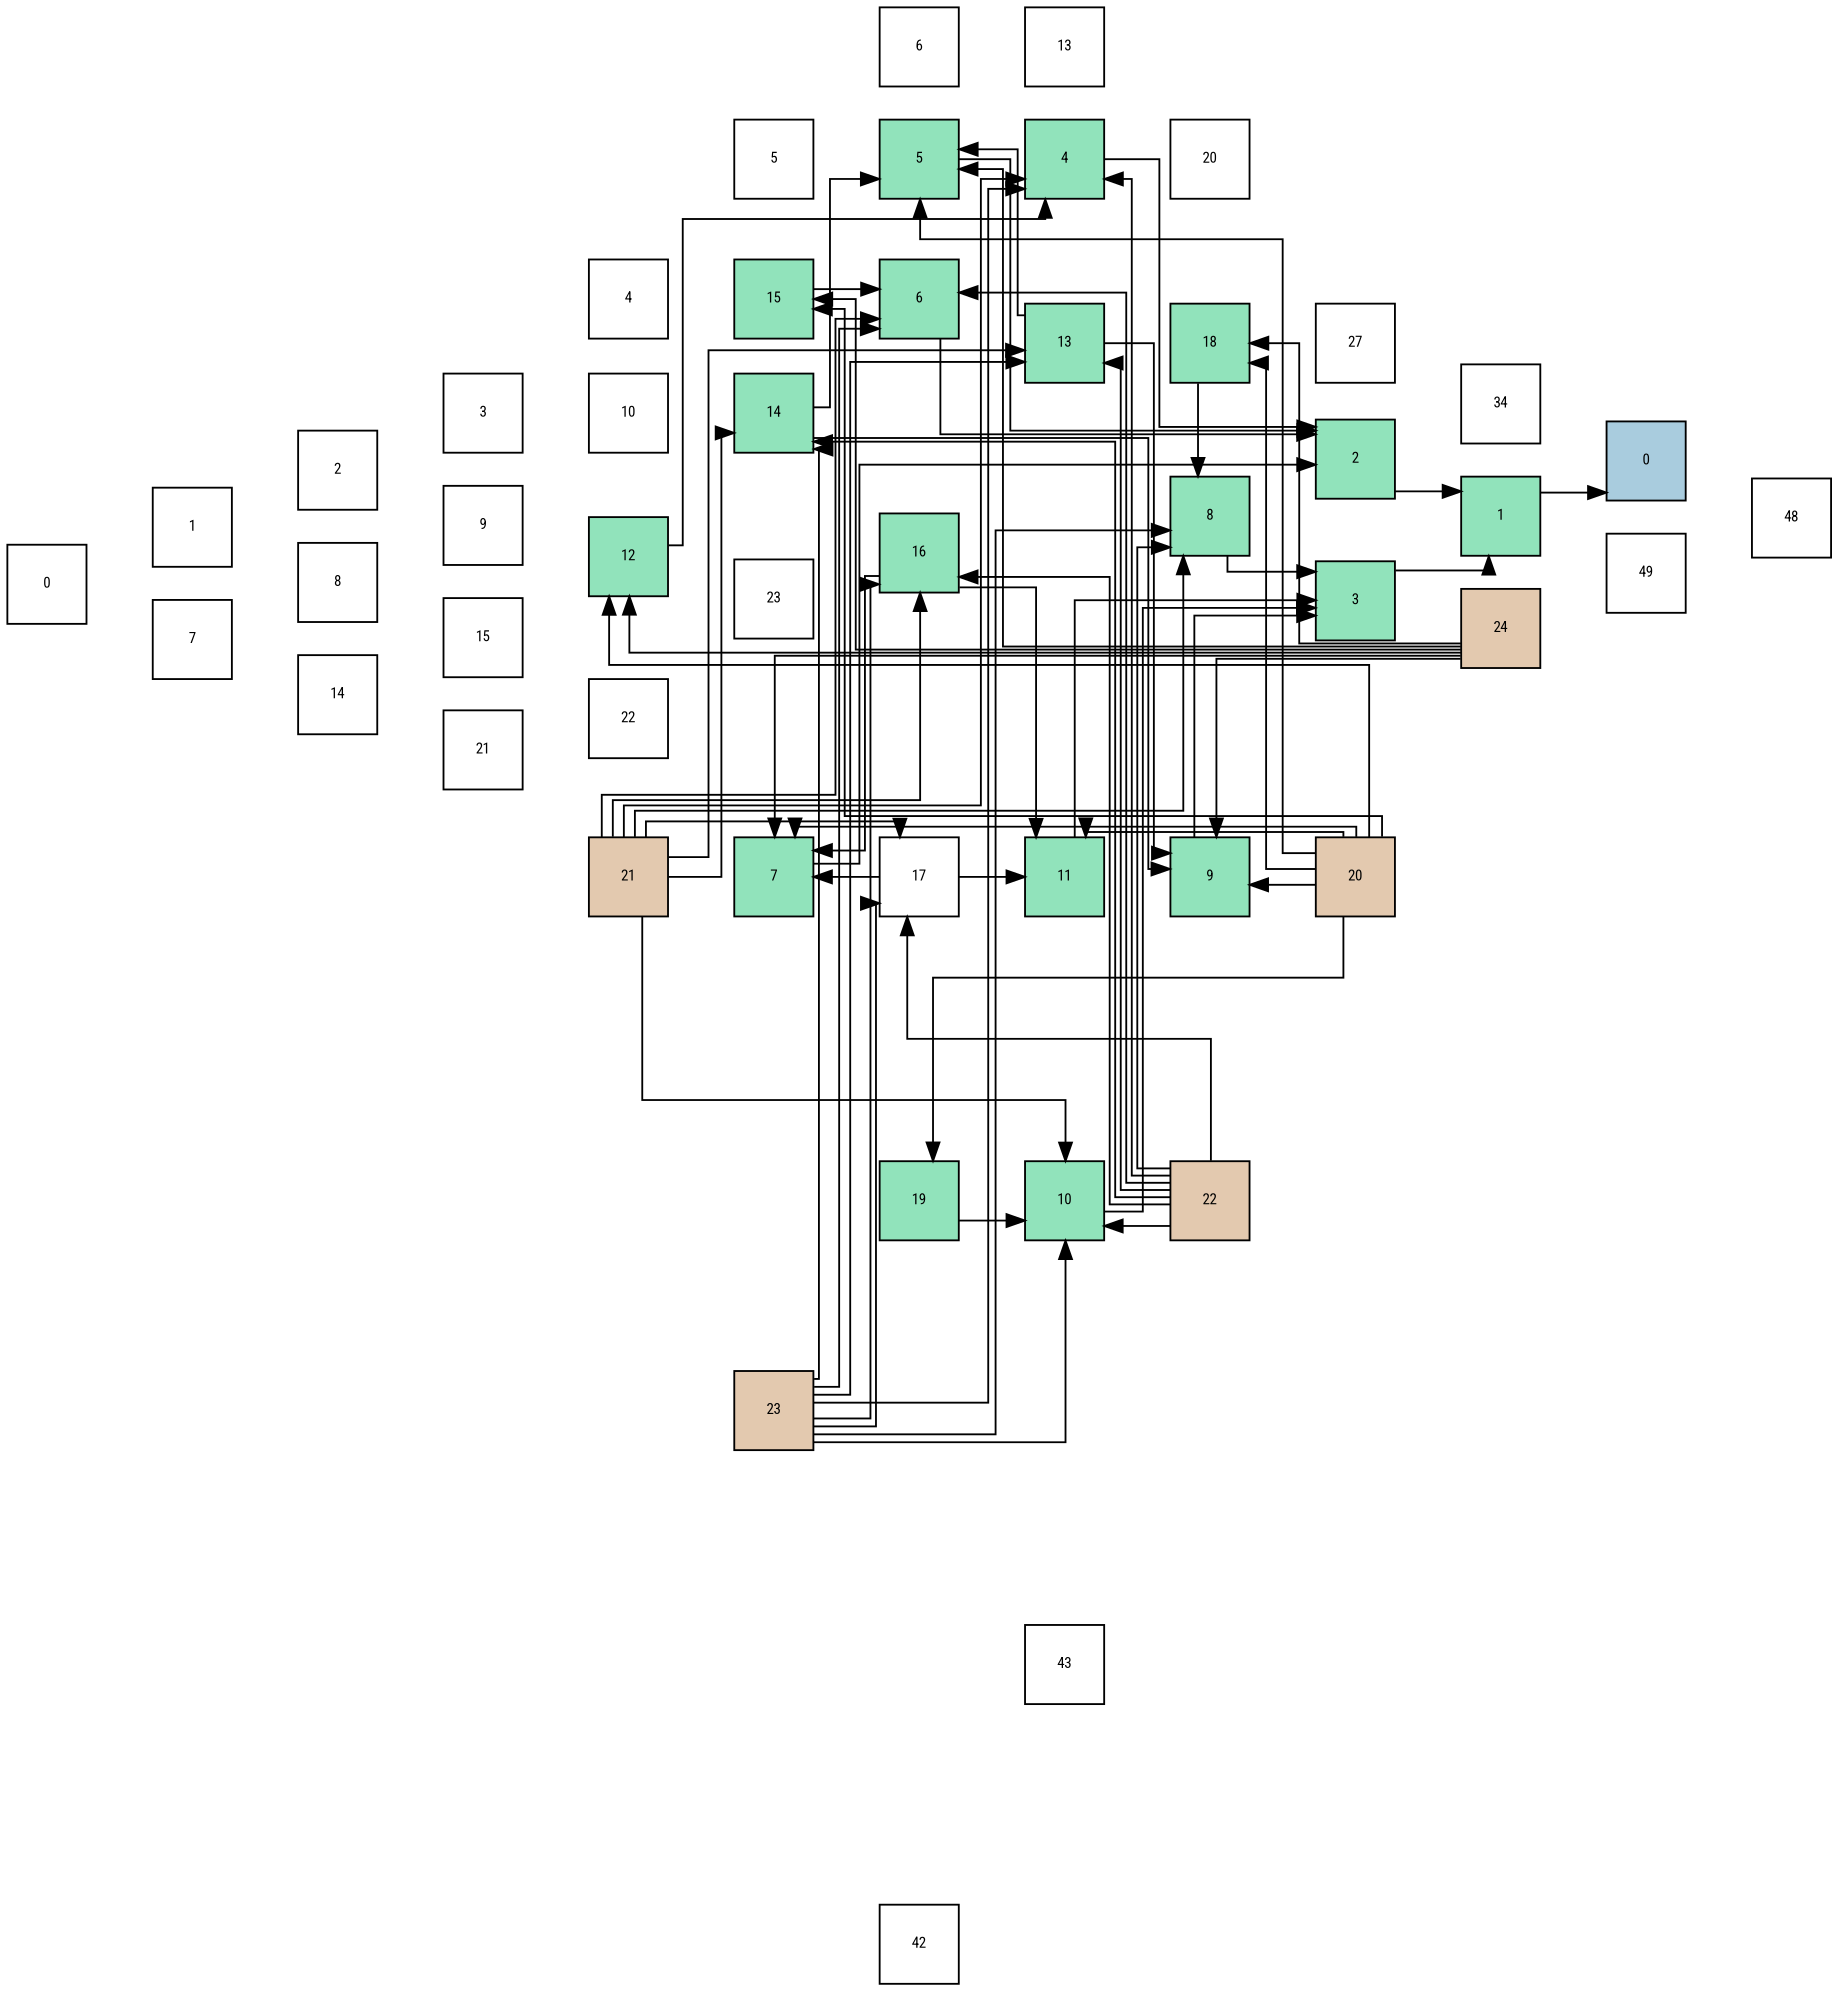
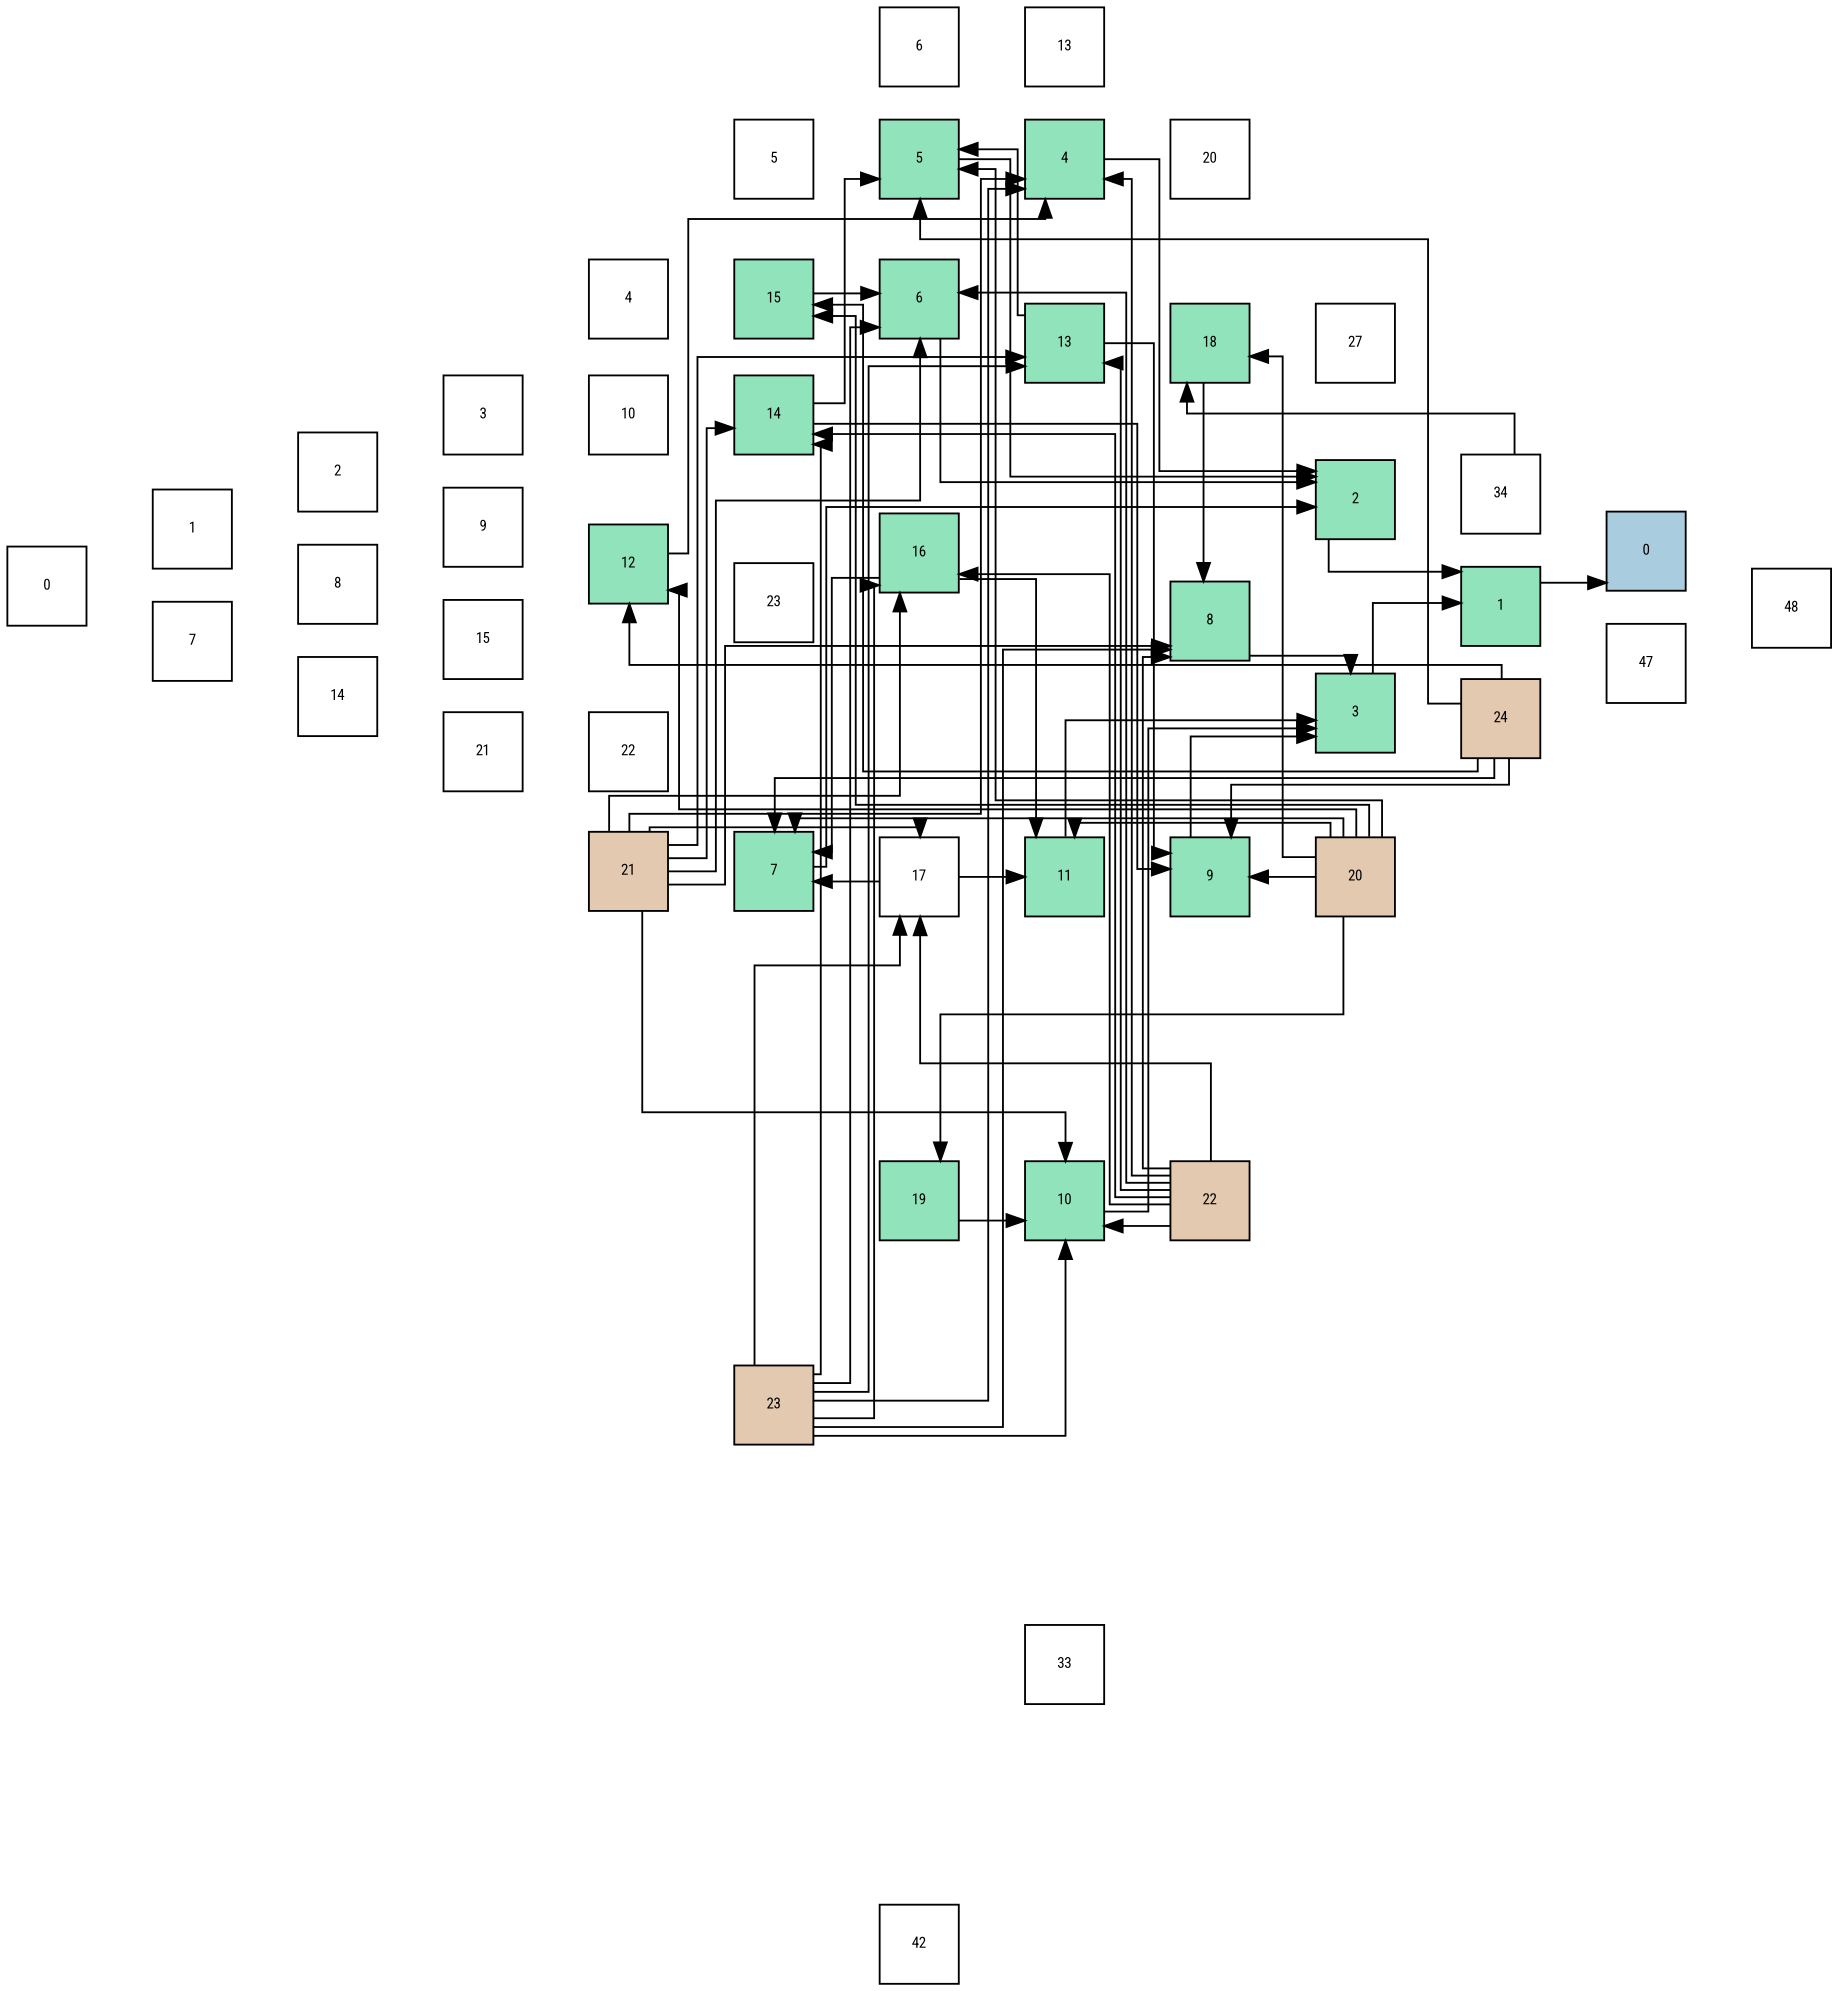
edge "24" -> "18": now "34" -> "18"
node "49": label "49" -> "47"
node "43": label "43" -> "33"
